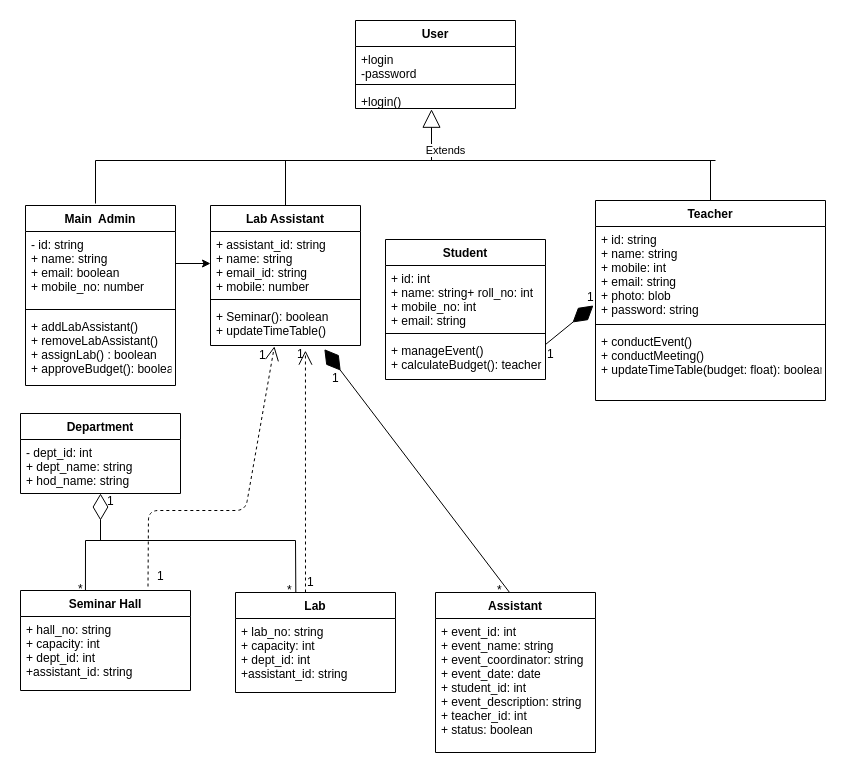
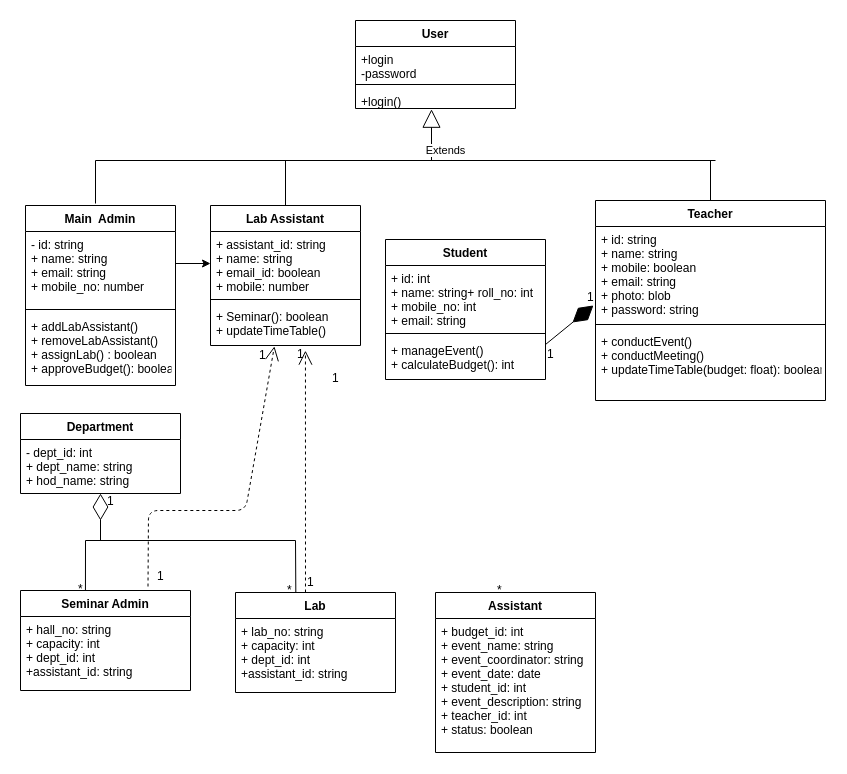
node "+ id: string + name: string + mobile: int + email: string + photo: blob + password: string": label "+ id: string + name: string + mobile: int + email: string + photo: blob + password: string" -> "+ id: string + name: string + mobile: boolean + email: string + photo: blob + password: string"
node "- id: string + name: string + email: boolean + mobile_no: number": label "- id: string + name: string + email: boolean + mobile_no: number" -> "- id: string + name: string + email: string + mobile_no: number"
node "+ assistant_id: string + name: string + email_id: string + mobile: number": label "+ assistant_id: string + name: string + email_id: string + mobile: number" -> "+ assistant_id: string + name: string + email_id: boolean + mobile: number"
node "+ manageEvent() + calculateBudget(): teacher": label "+ manageEvent() + calculateBudget(): teacher" -> "+ manageEvent() + calculateBudget(): int"
edge "Assistant" -> "+ Seminar(): boolean + updateTimeTable()": removed
node "Seminar Hall": label "Seminar Hall" -> "Seminar Admin"
node "+ event_id: int + event_name: string + event_coordinator: string + event_date: date + student_id: int + event_description: string + teacher_id: int + status: boolean": label "+ event_id: int + event_name: string + event_coordinator: string + event_date: date + student_id: int + event_description: string + teacher_id: int + status: boolean" -> "+ budget_id: int + event_name: string + event_coordinator: string + event_date: date + student_id: int + event_description: string + teacher_id: int + status: boolean"
